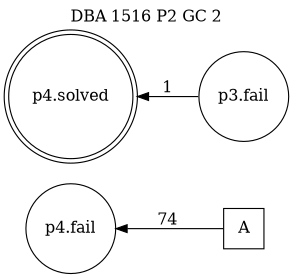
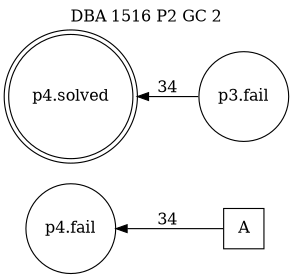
edge "p3.fail" -> "p4.solved": label "1" -> "34"
edge "A" -> "p4.fail": label "74" -> "34"
